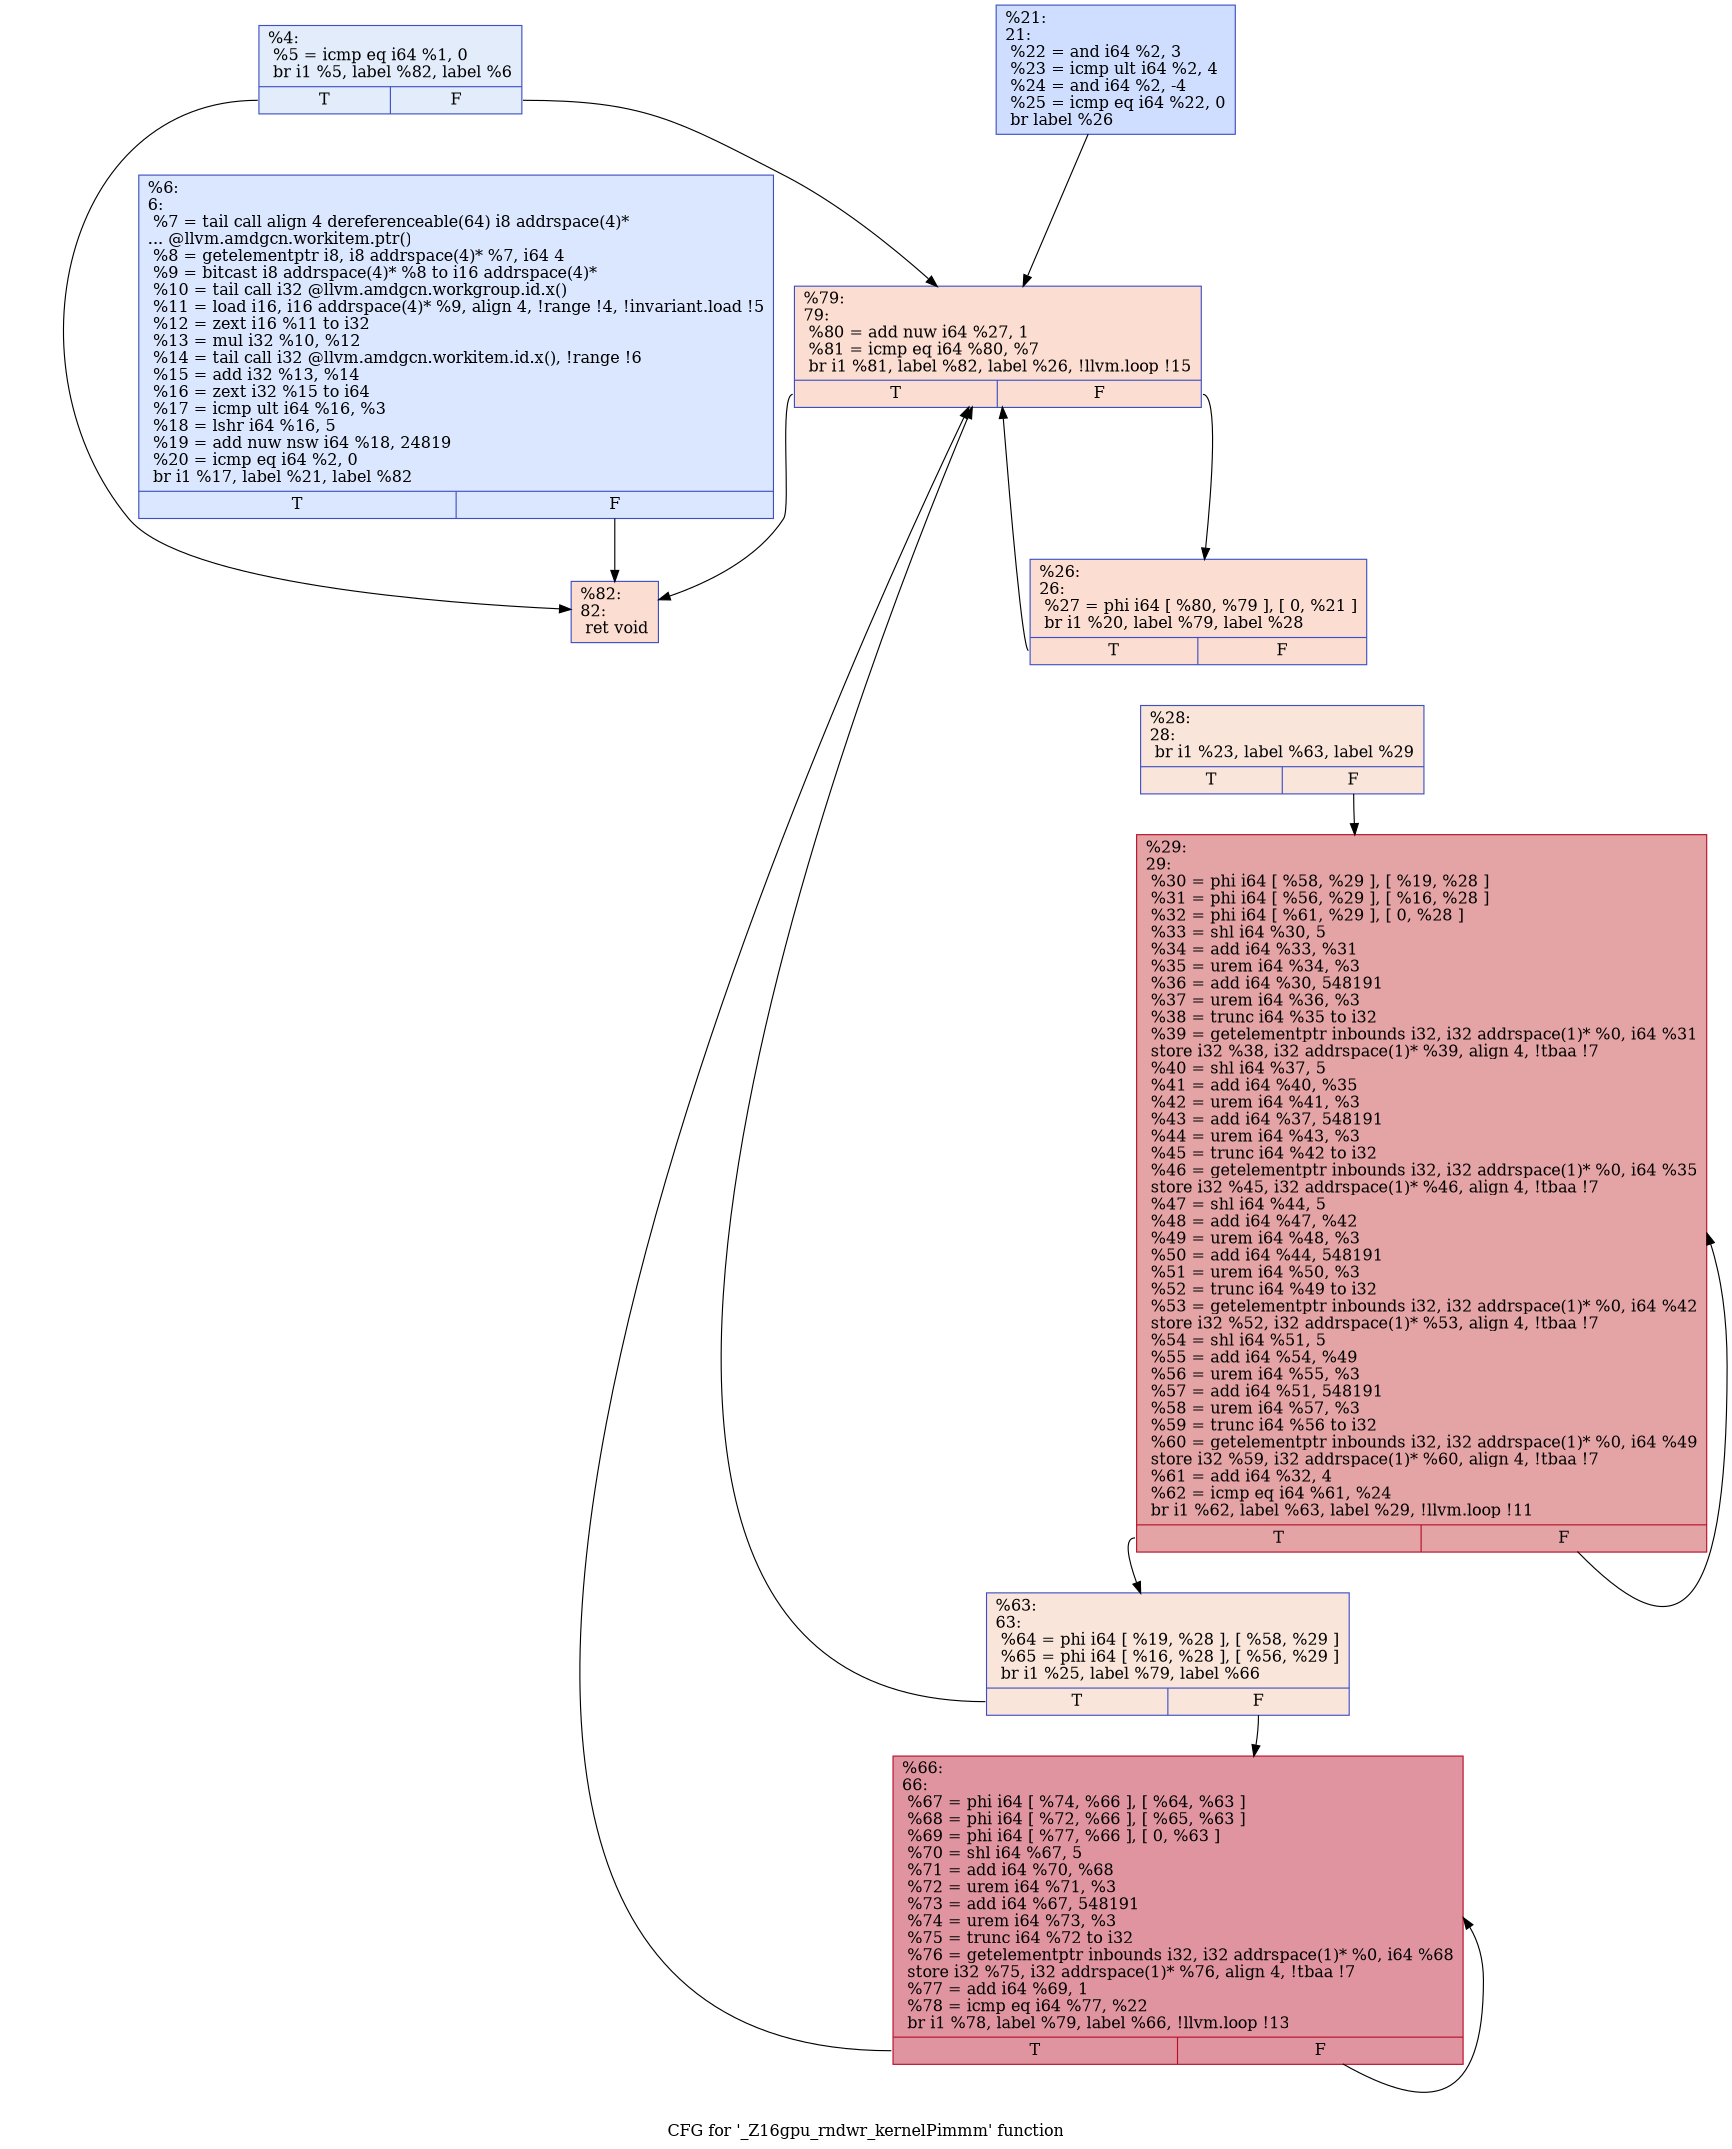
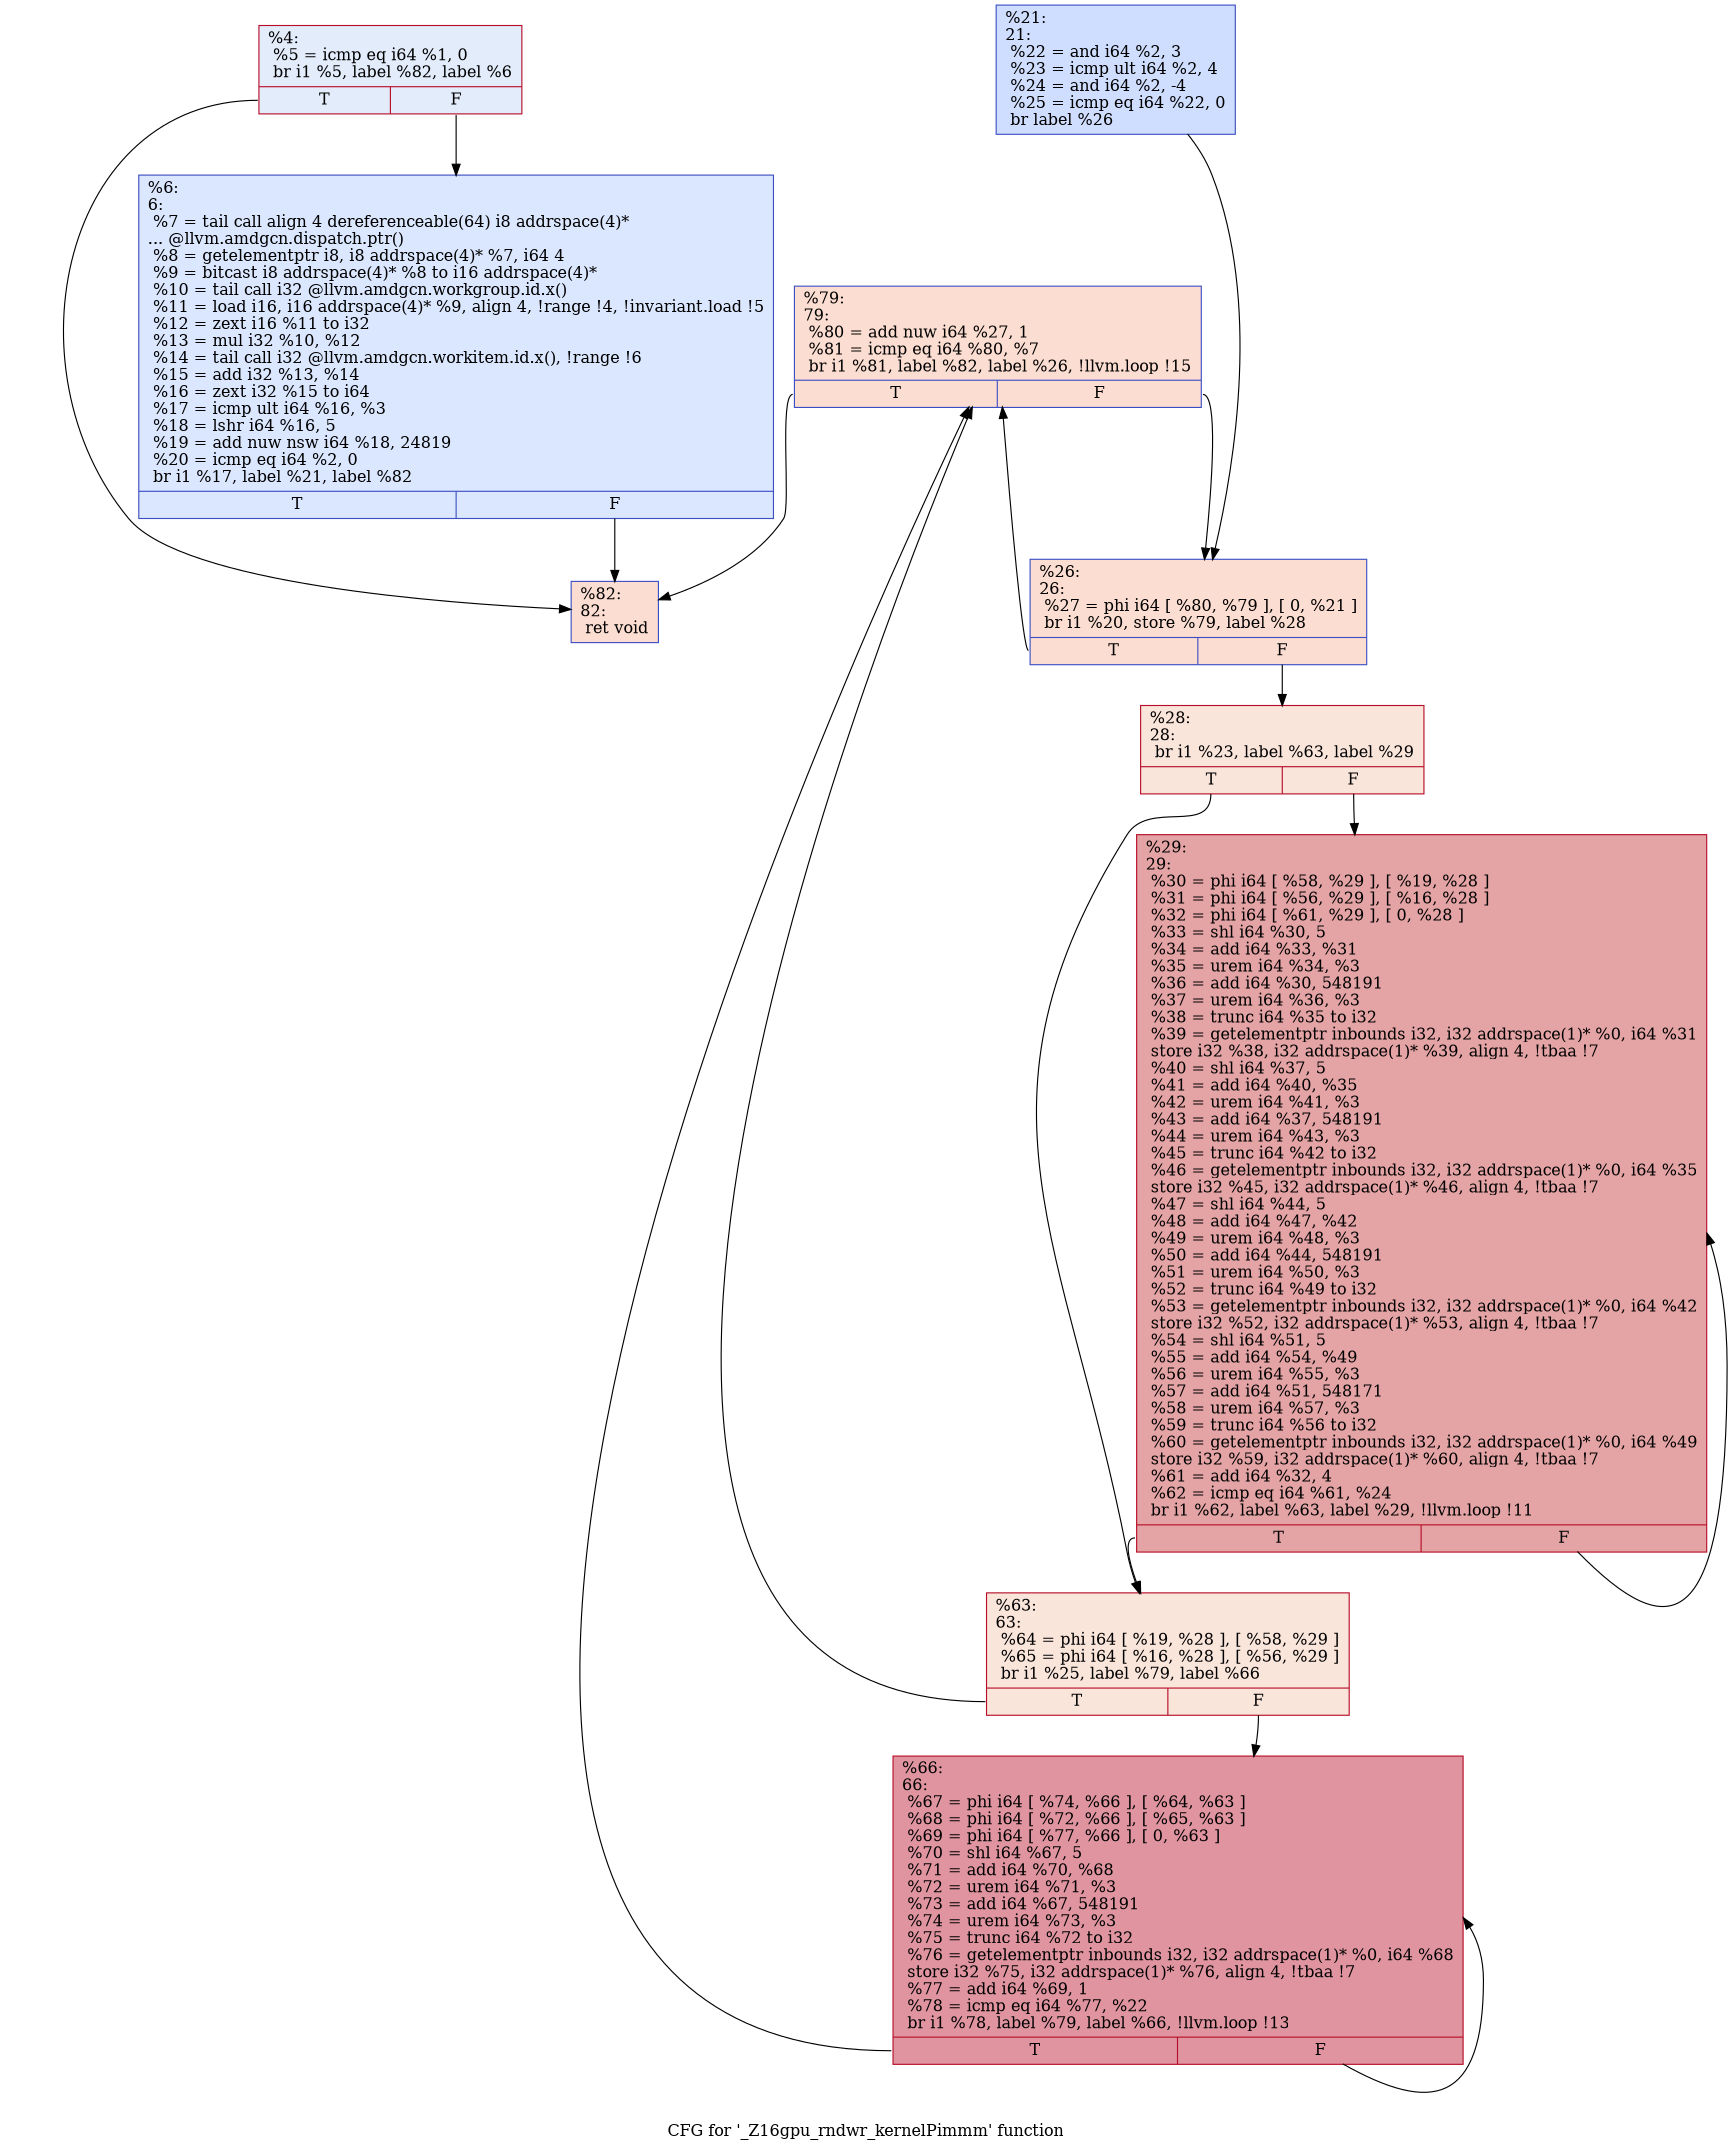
node "%4:": color #3d50c3ff -> #b70d28ff
edge "%4:" -> "%79:": now "%4:" -> "%6:"
edge "%21:" -> "%79:": now "%21:" -> "%26:"
node "%6:": text "... @llvm.amdgcn.workitem.ptr()" -> "... @llvm.amdgcn.dispatch.ptr()"
node "%26:": text "br i1 %20, label %79, label %28" -> "br i1 %20, store %79, label %28"
edge "%26:" -> "%28:": added
node "%28:": color #3d50c3ff -> #b70d28ff
edge "%28:" -> "%63:": added
node "%29:": text "%57 = add i64 %51, 548191" -> "%57 = add i64 %51, 548171"
node "%63:": color #3d50c3ff -> #b70d28ff
